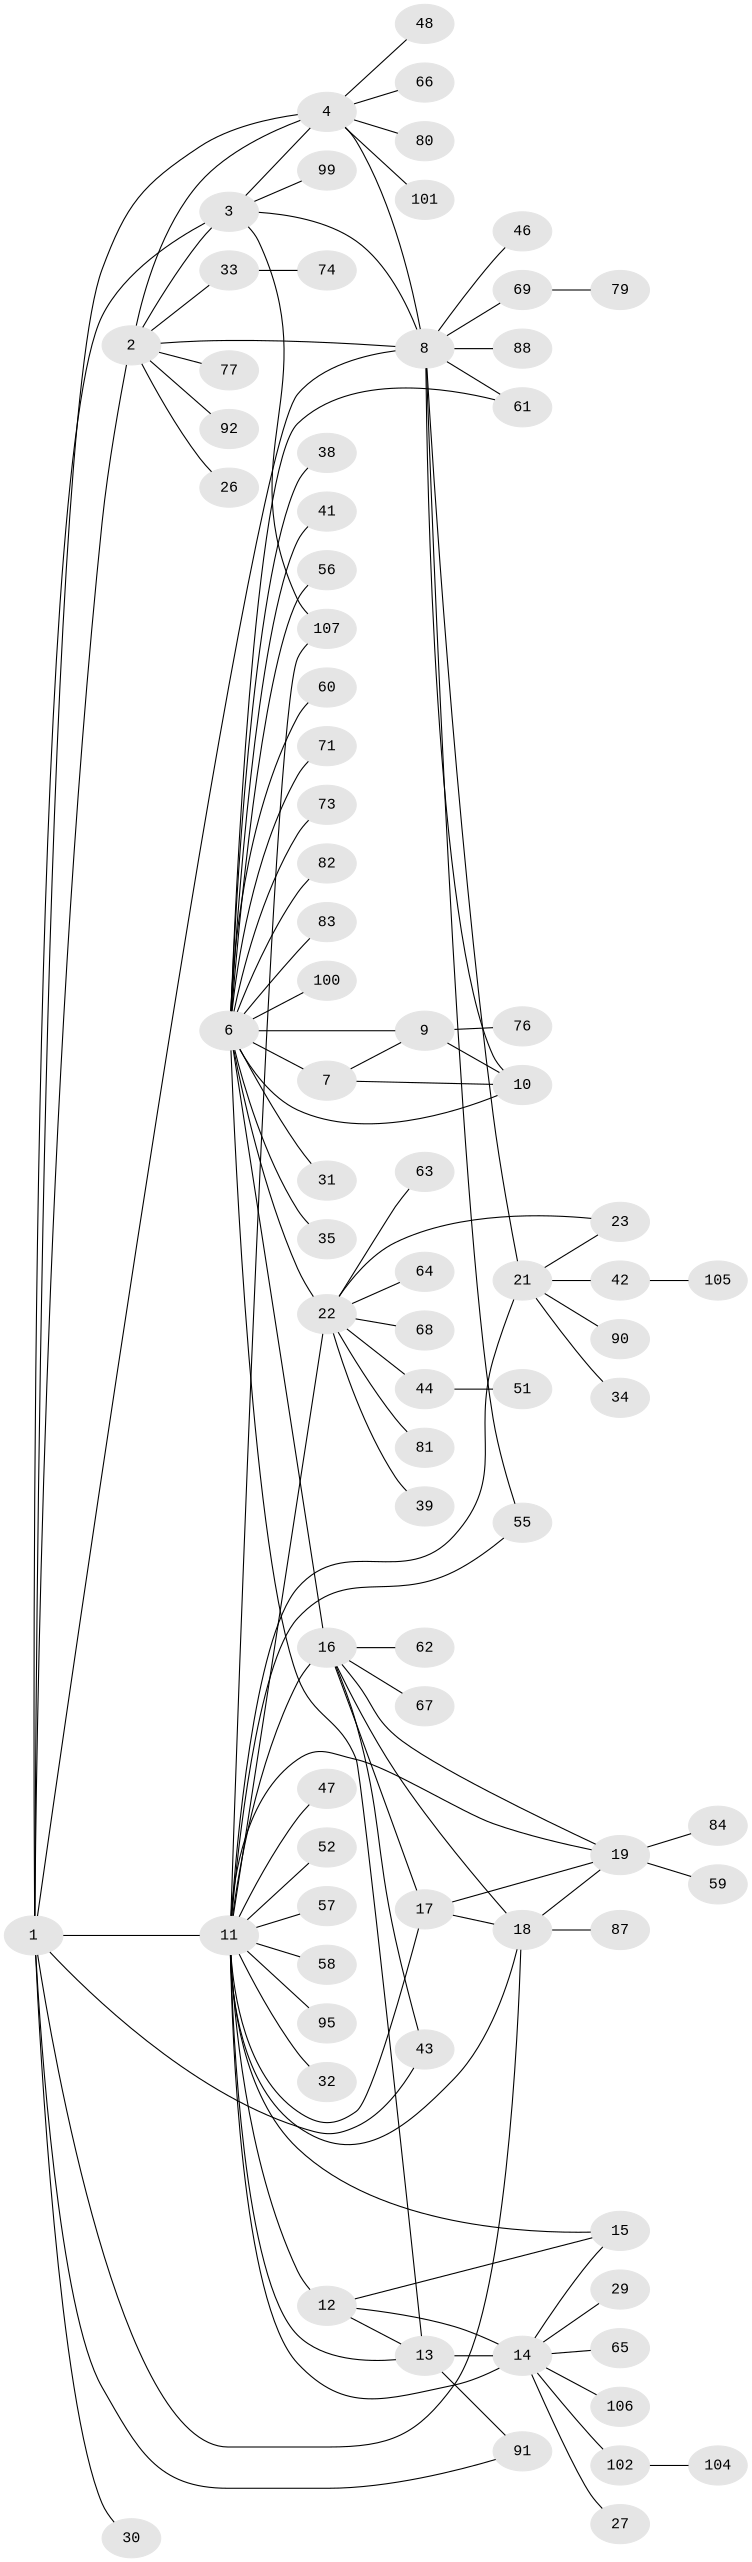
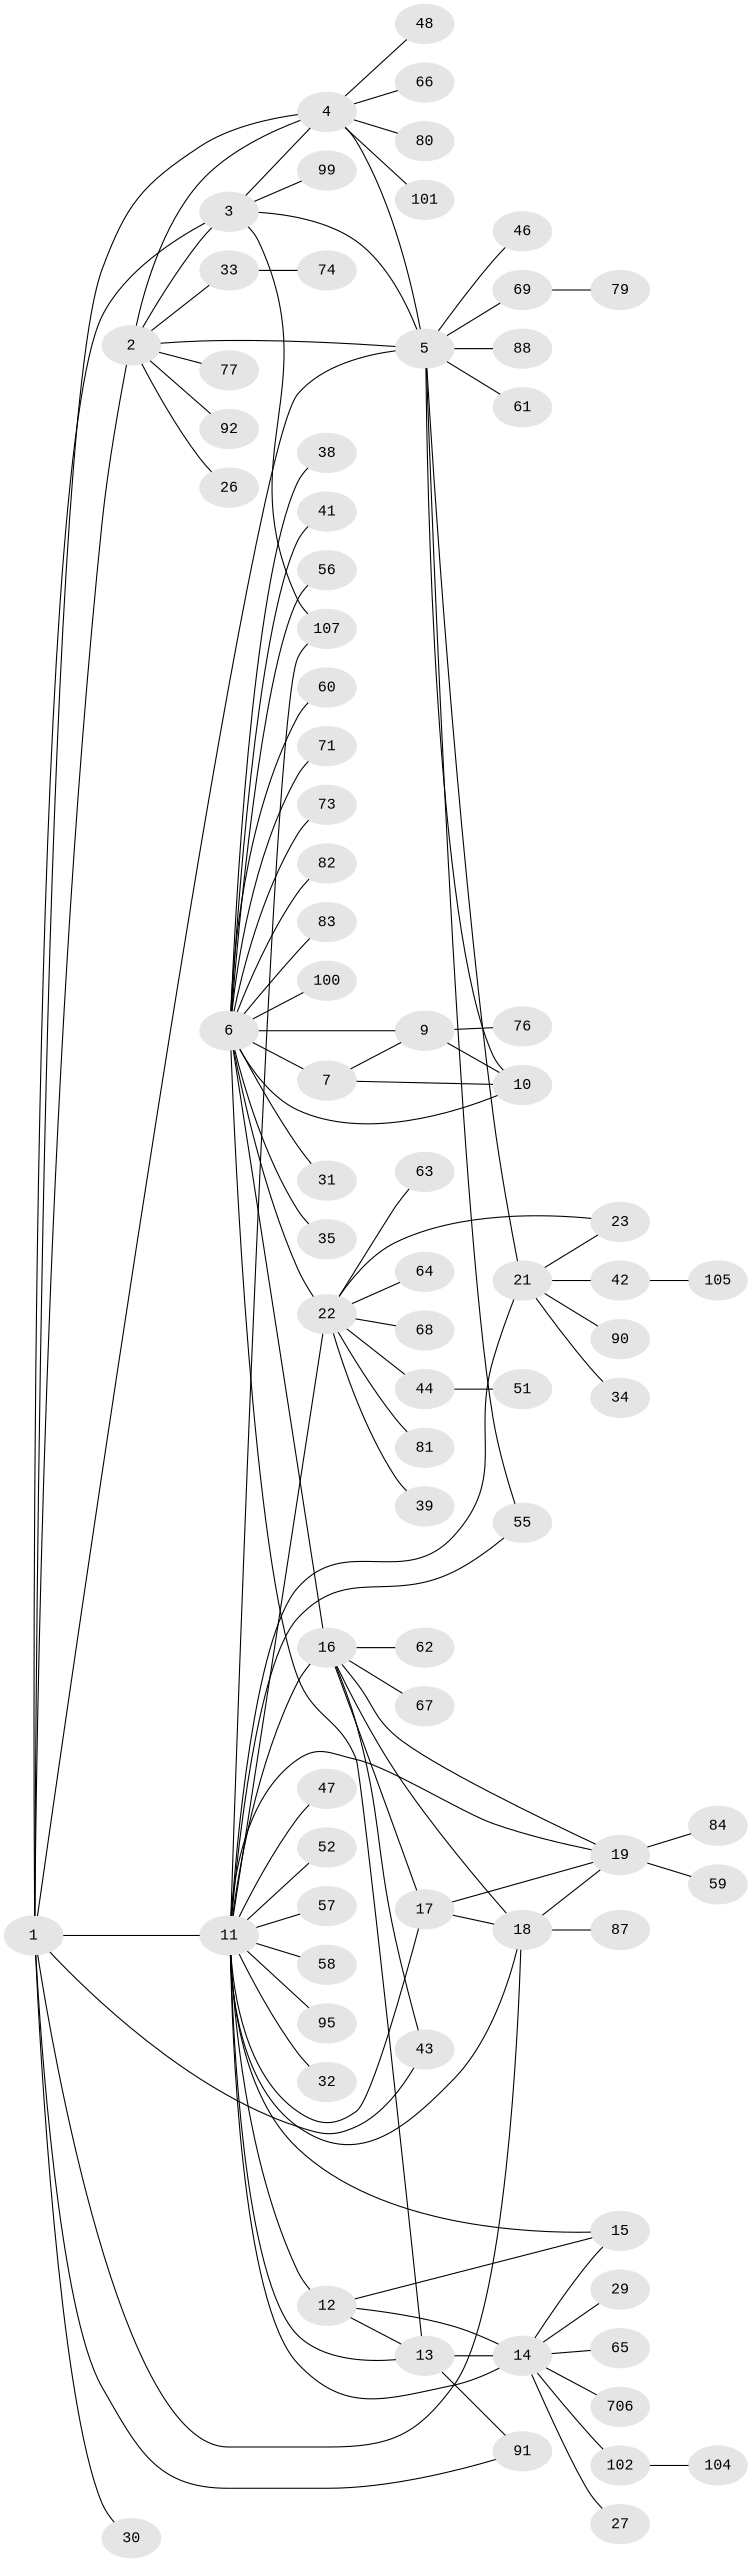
node "8": label "8" -> "5"
edge "61" -- "6": removed
node "106": label "106" -> "706"
